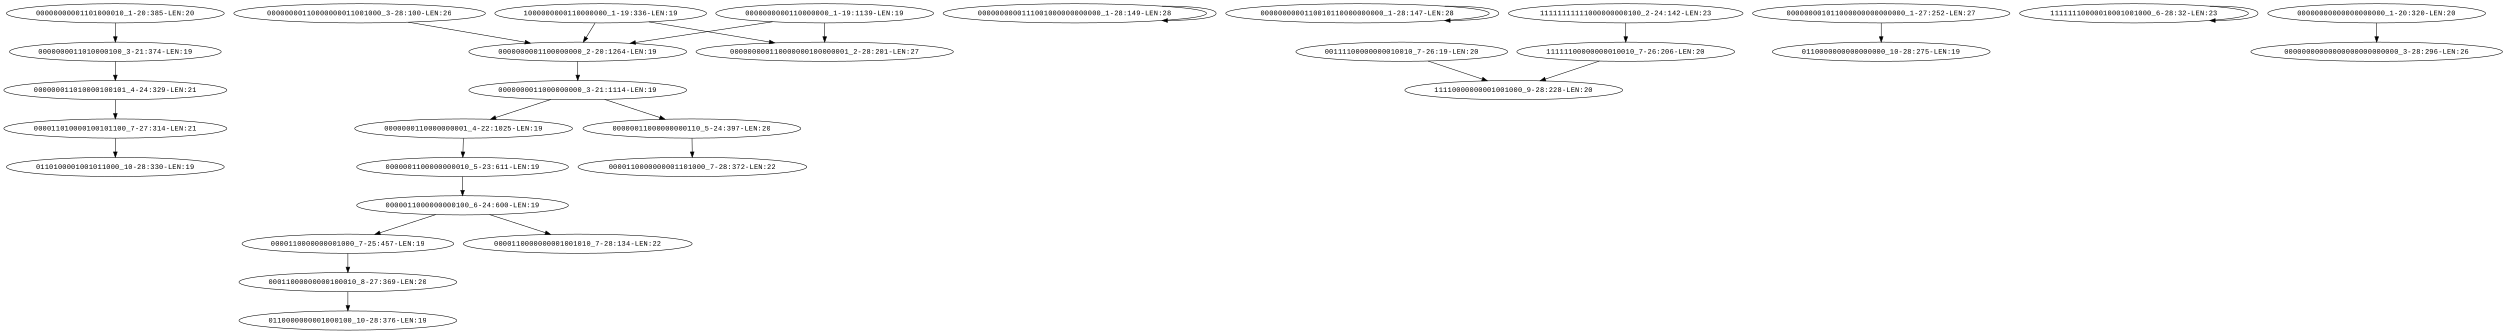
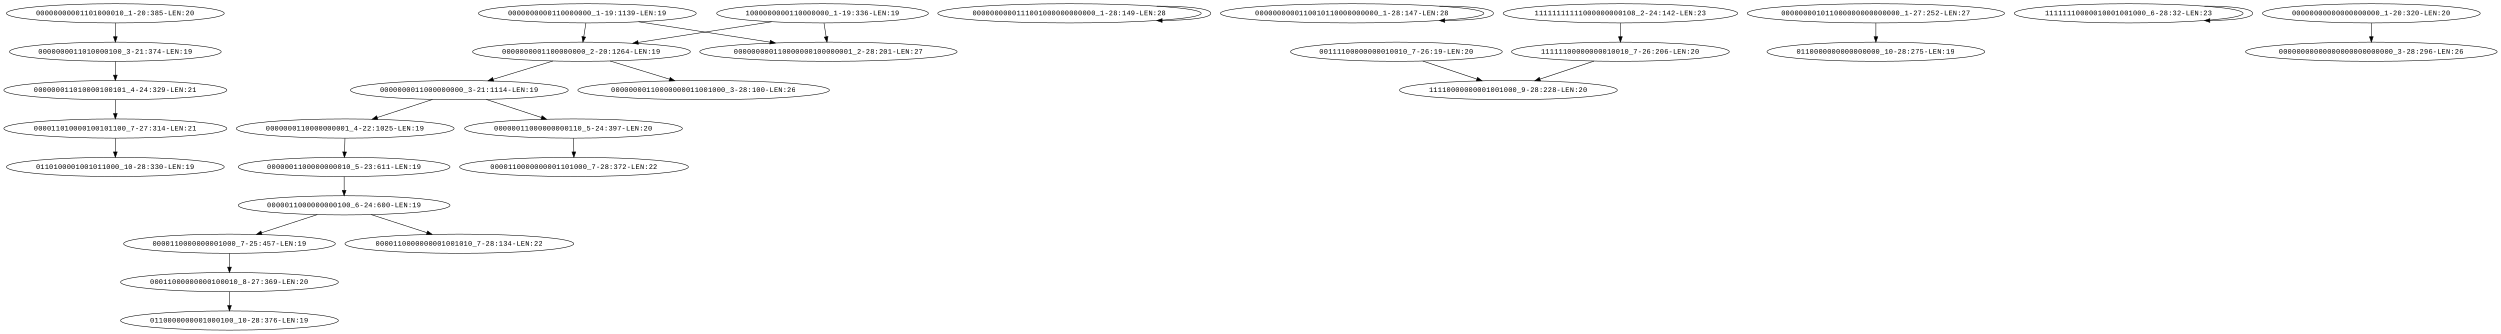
node "11111111111000000000100_2-24:142-LEN:23": label "11111111111000000000100_2-24:142-LEN:23" -> "11111111111000000000108_2-24:142-LEN:23"
edge "00000000110000000011001000_3-28:100-LEN:26" -> "0000000001100000000_2-20:1264-LEN:19": reversed
